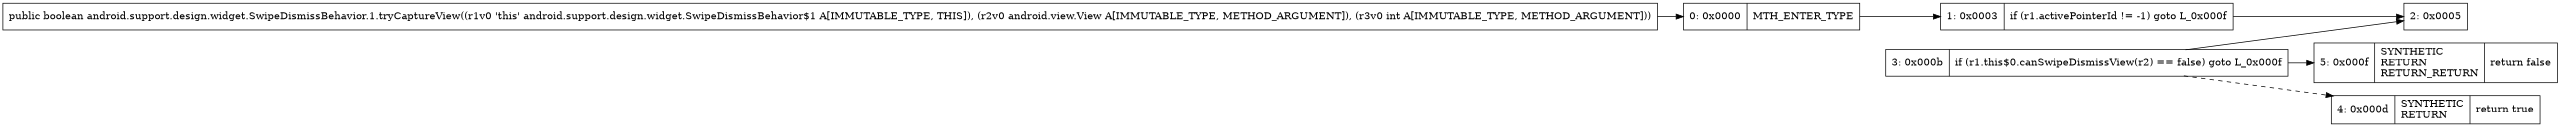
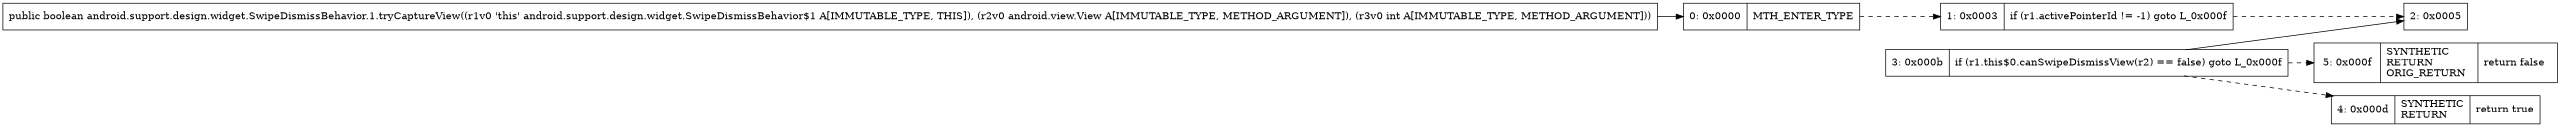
edge "0: 0x0000" -> "1: 0x0003": style solid -> dashed
edge "1: 0x0003" -> "2: 0x0005": style solid -> dashed
edge "3: 0x000b" -> "5: 0x000f": style solid -> dashed
node "5: 0x000f": text "RETURN_RETURN" -> "ORIG_RETURN"
